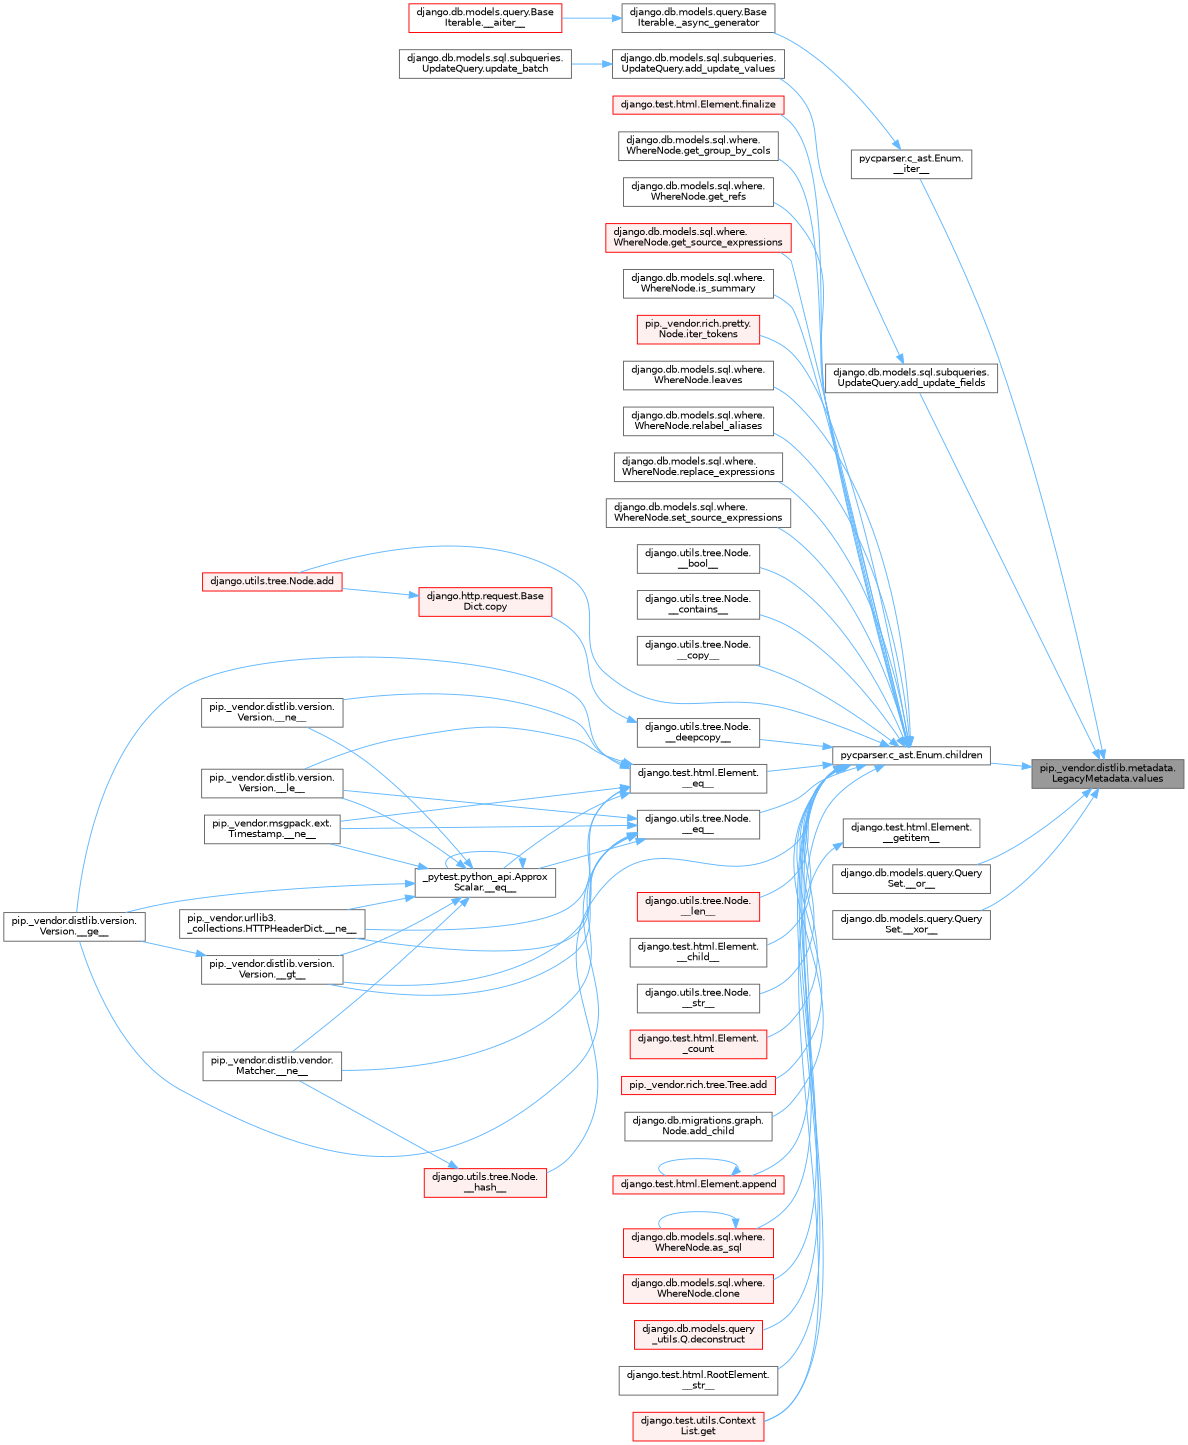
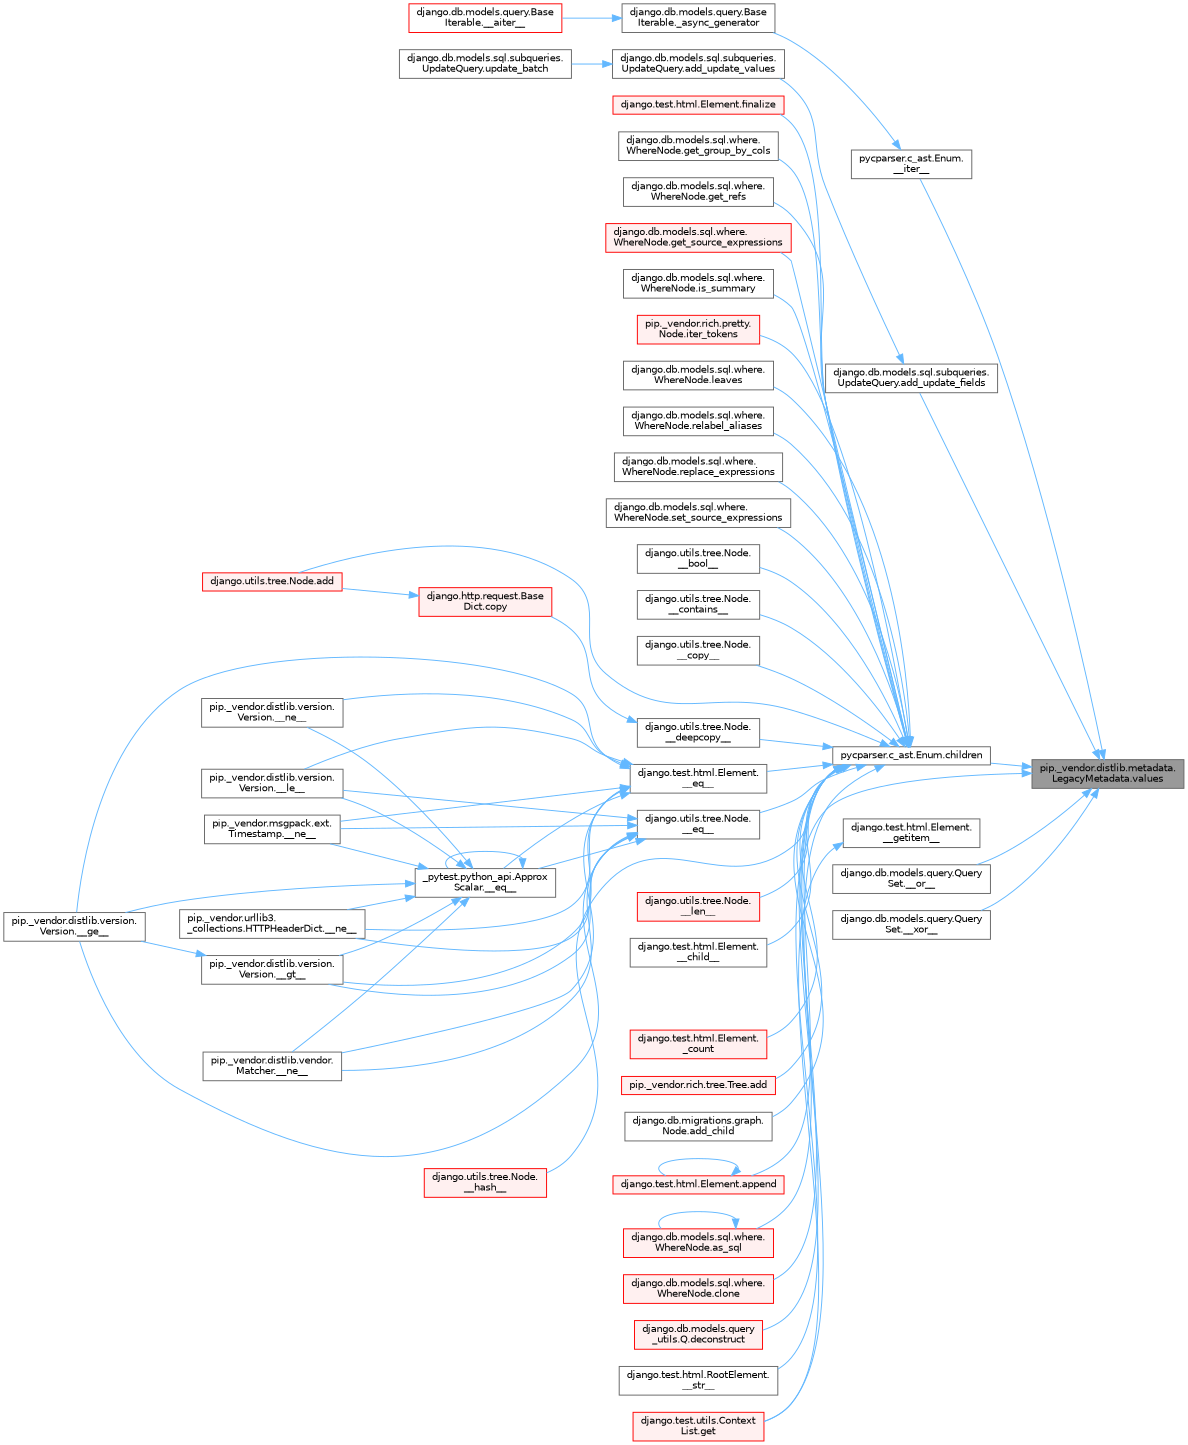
node "django.utils.tree.Node. __str__": removed
edge "django.test.html.RootElement. __str__" -> "pycparser.c_ast.Enum.children": now "django.test.html.RootElement. __str__" -> "pip._vendor.distlib.metadata. LegacyMetadata.values"
edge "pip._vendor.distlib.vendor. Matcher.__ne__" -> "django.utils.tree.Node. __hash__": now "pip._vendor.distlib.vendor. Matcher.__ne__" -> "django.test.html.Element. __eq__"
